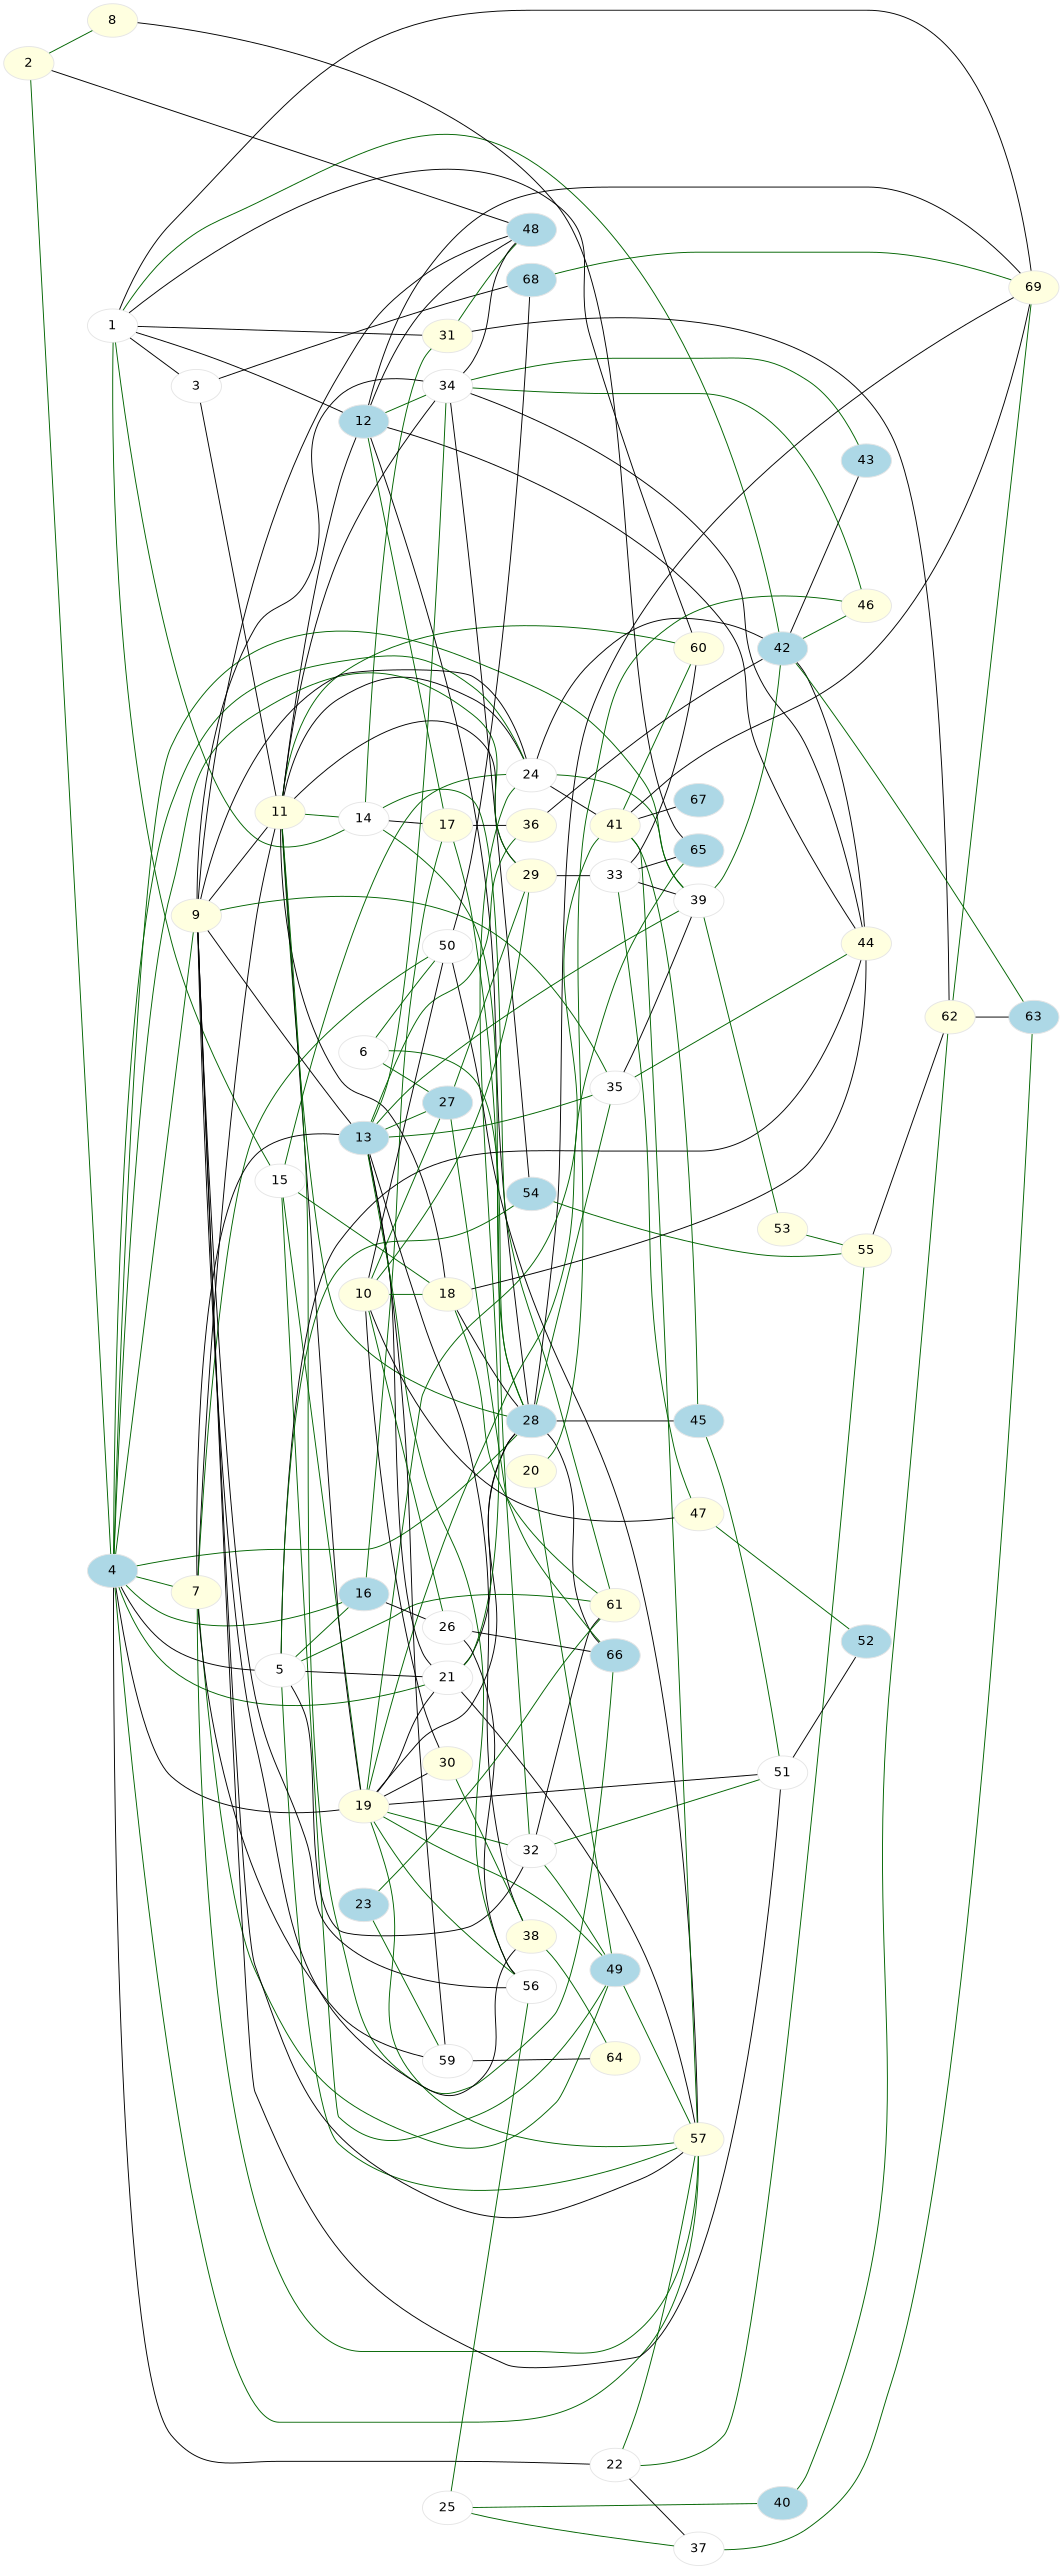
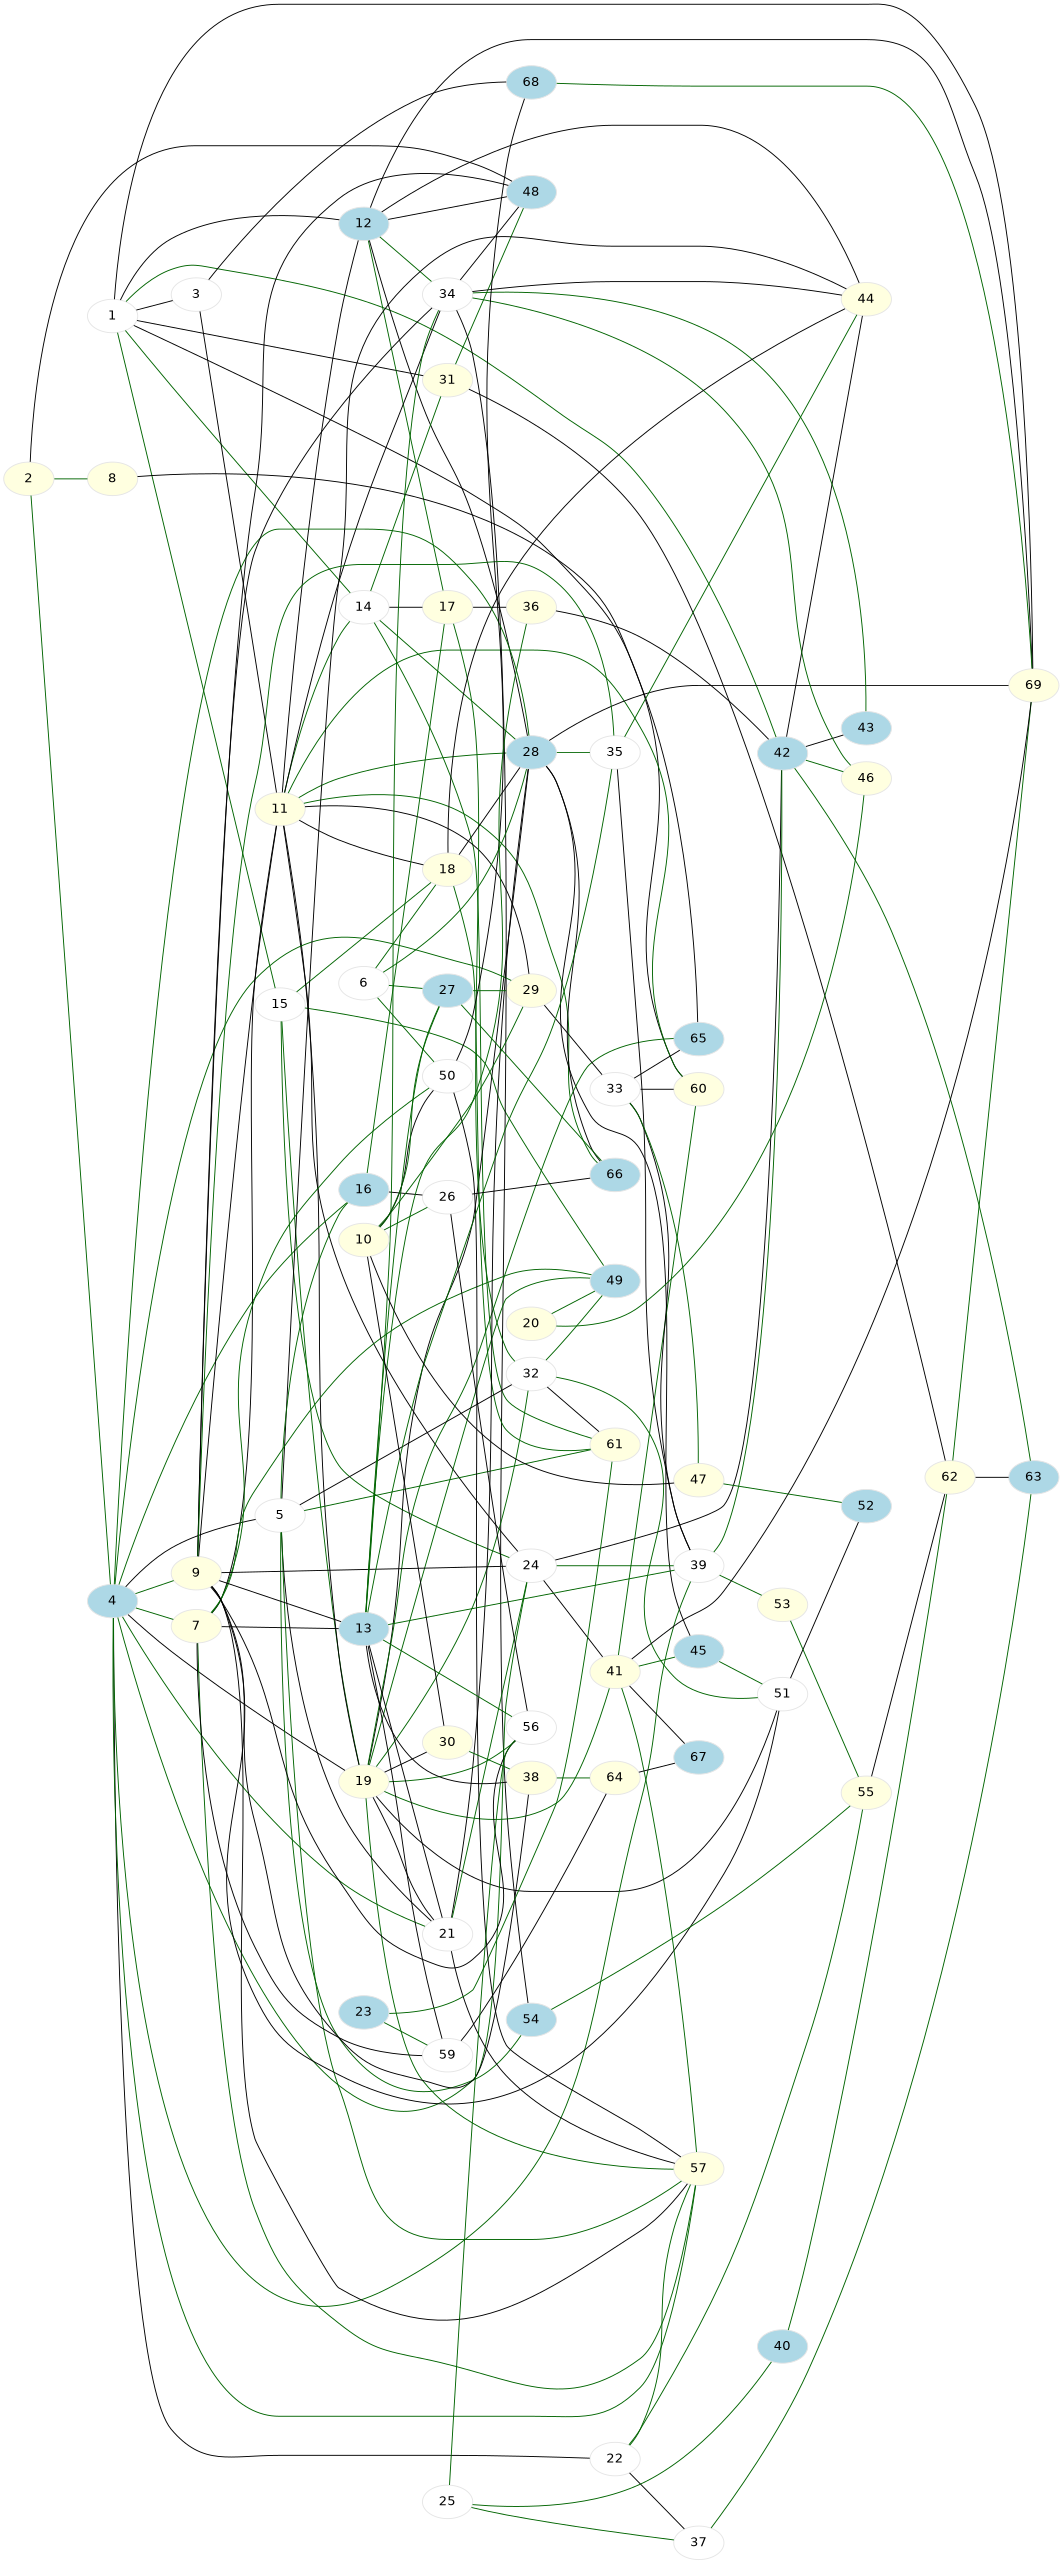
edge "10" -- "18": now "6" -- "18"
edge "67" -- "64": added
edge "49" -- "57": removed
